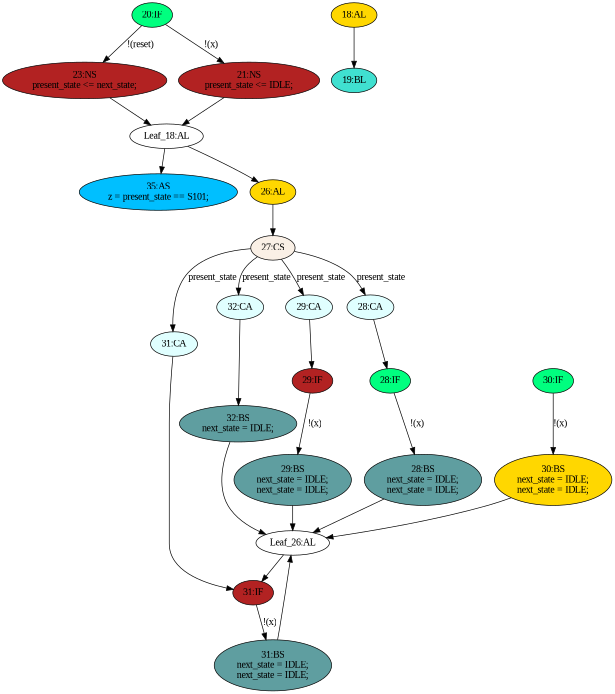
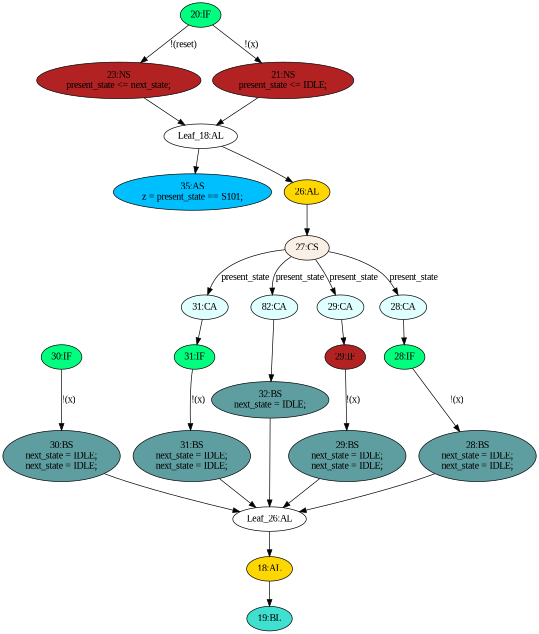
node "32:CA": label "32:CA" -> "82:CA"
node "30:BS next_state = IDLE; next_state = IDLE;": fillcolor gold -> cadetblue
edge "Leaf_26:AL" -> "31:IF": now "Leaf_26:AL" -> "18:AL"
node "31:IF": fillcolor firebrick -> springgreen
